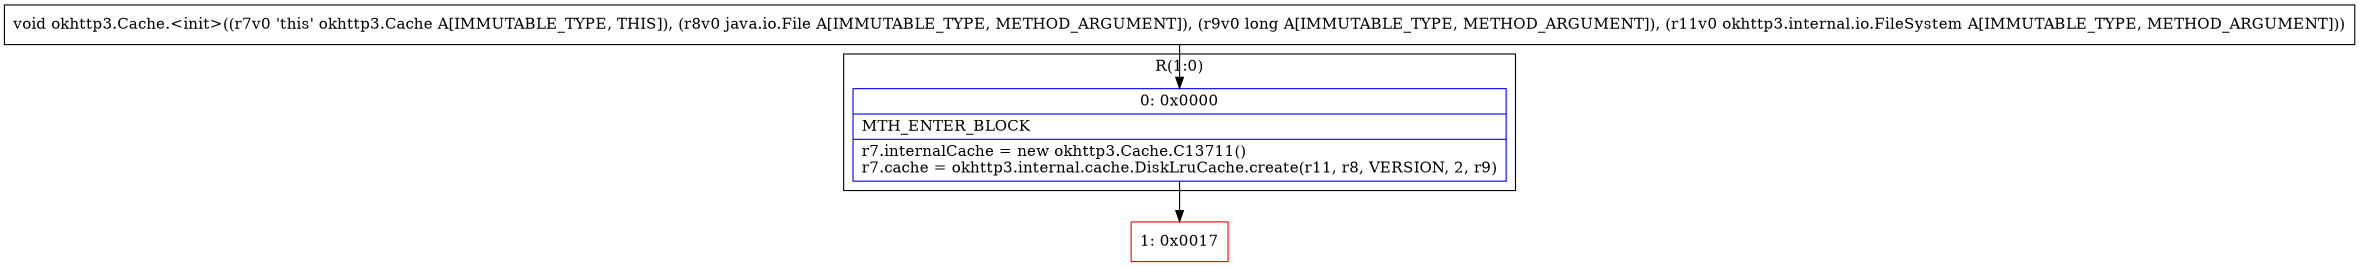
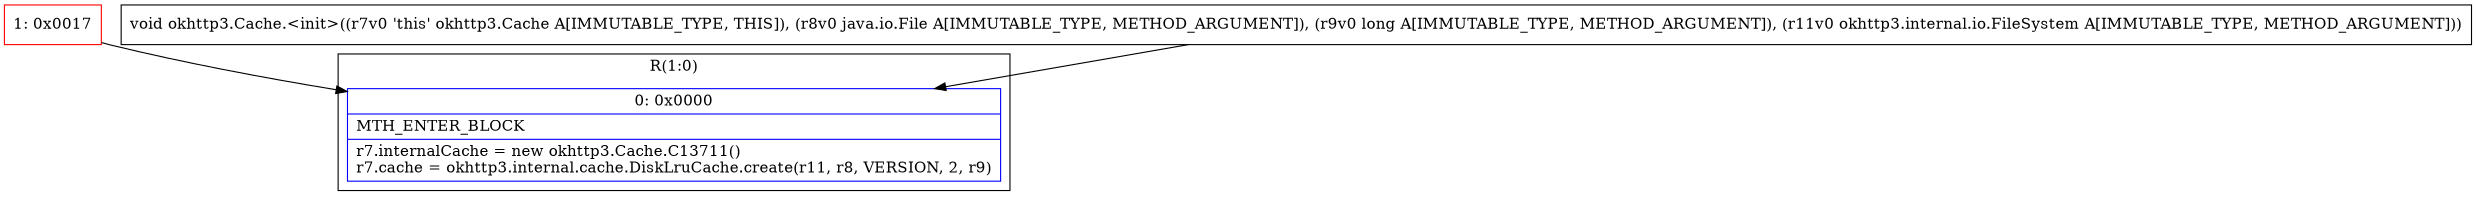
edge "0: 0x0000" -> "1: 0x0017": reversed
